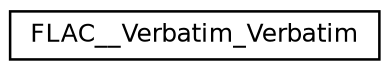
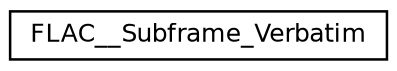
node "FLAC__Verbatim_Verbatim": label "FLAC__Verbatim_Verbatim" -> "FLAC__Subframe_Verbatim"
